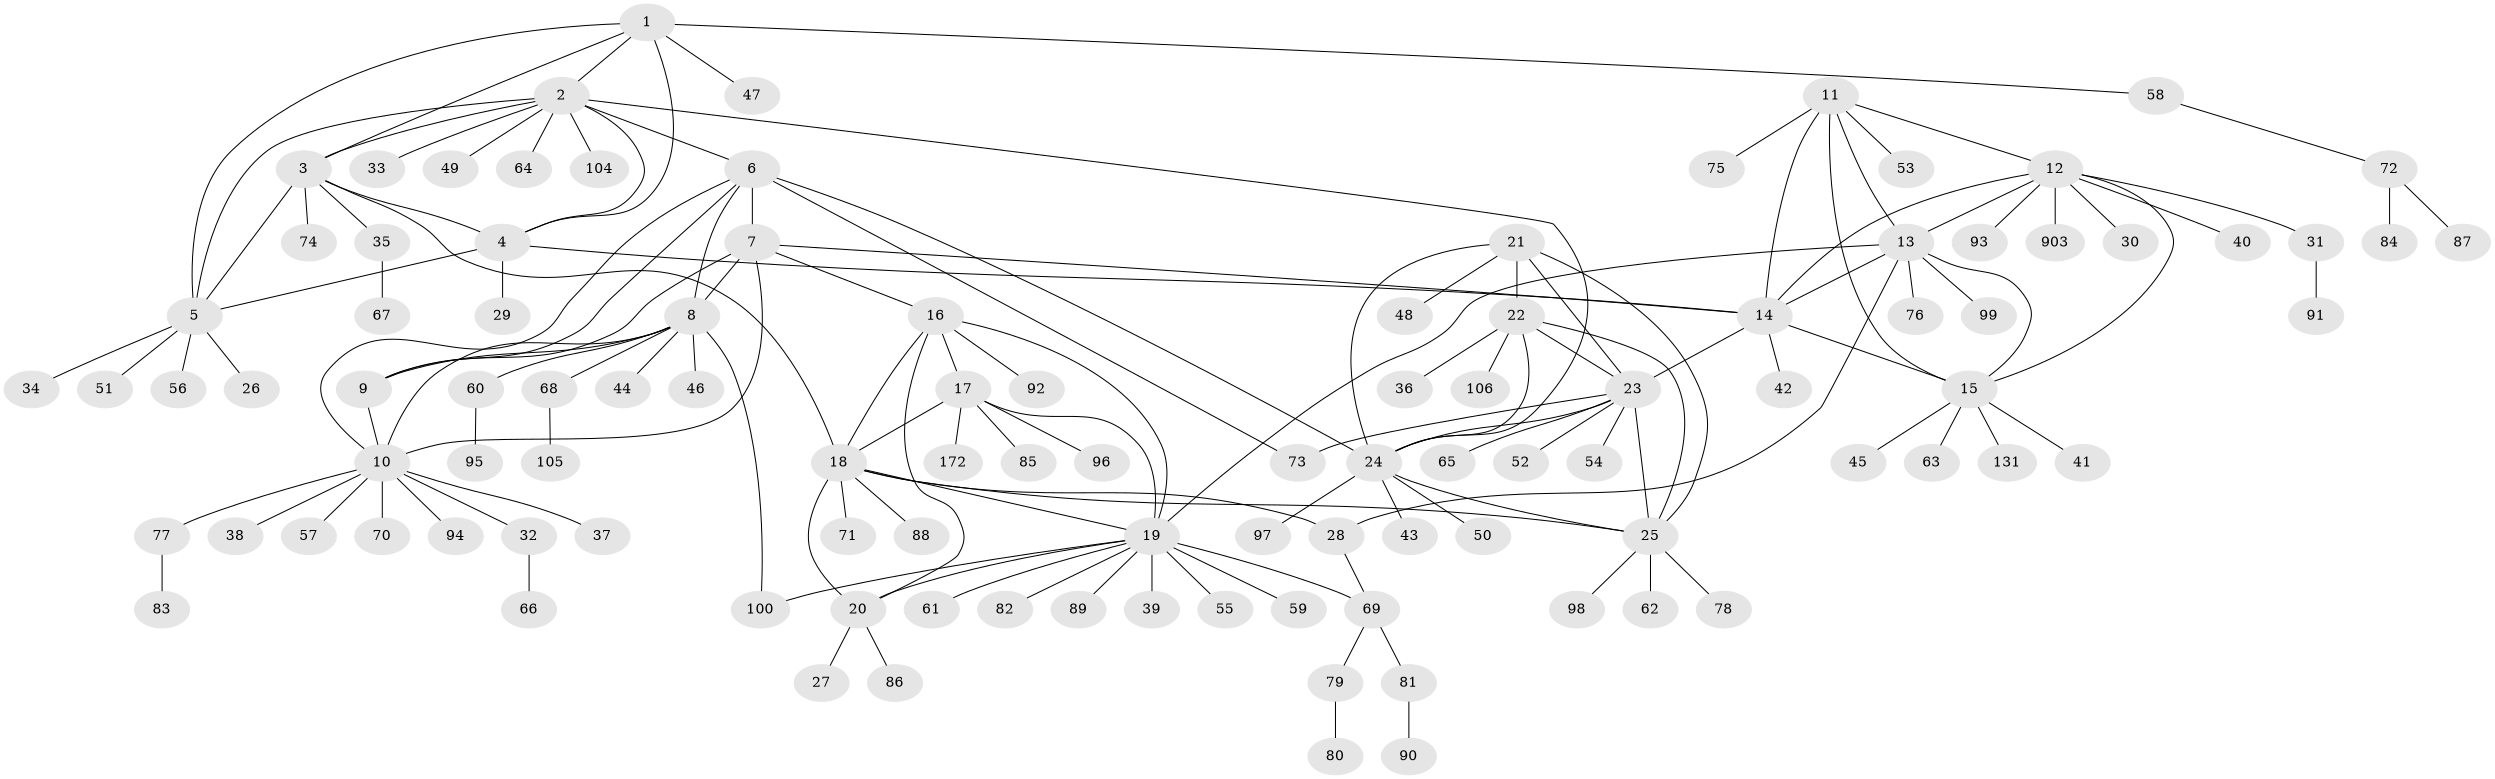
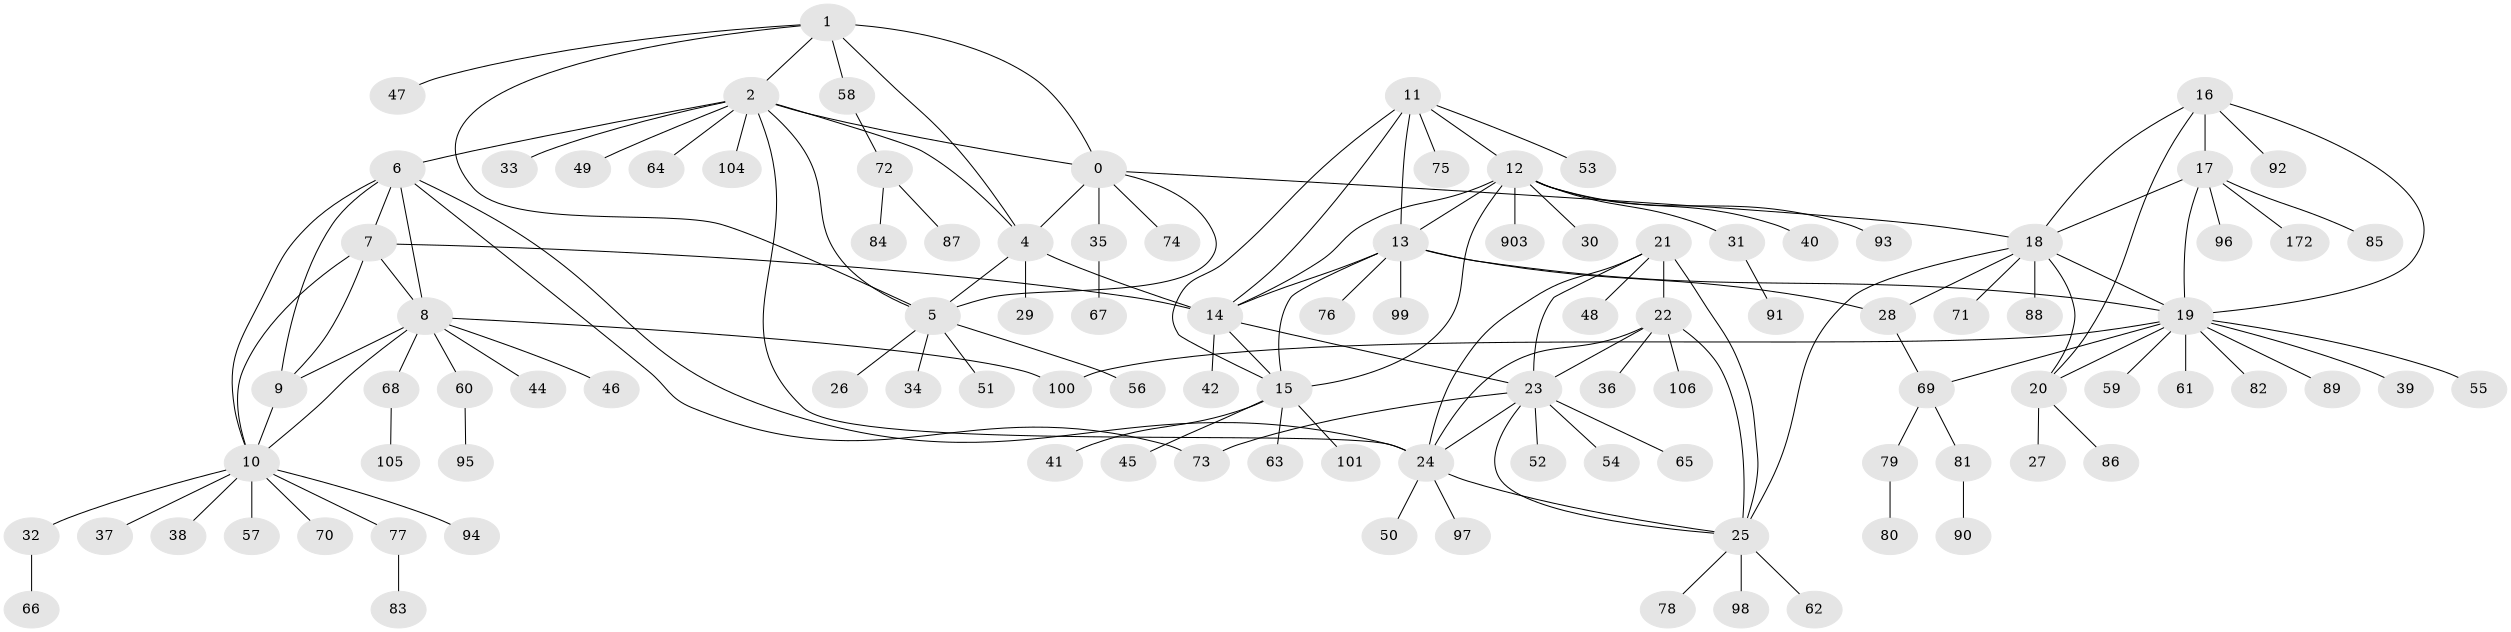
node "3": label "3" -> "0"
edge "7" -- "16": removed
node "131": label "131" -> "101"
node "43": removed
